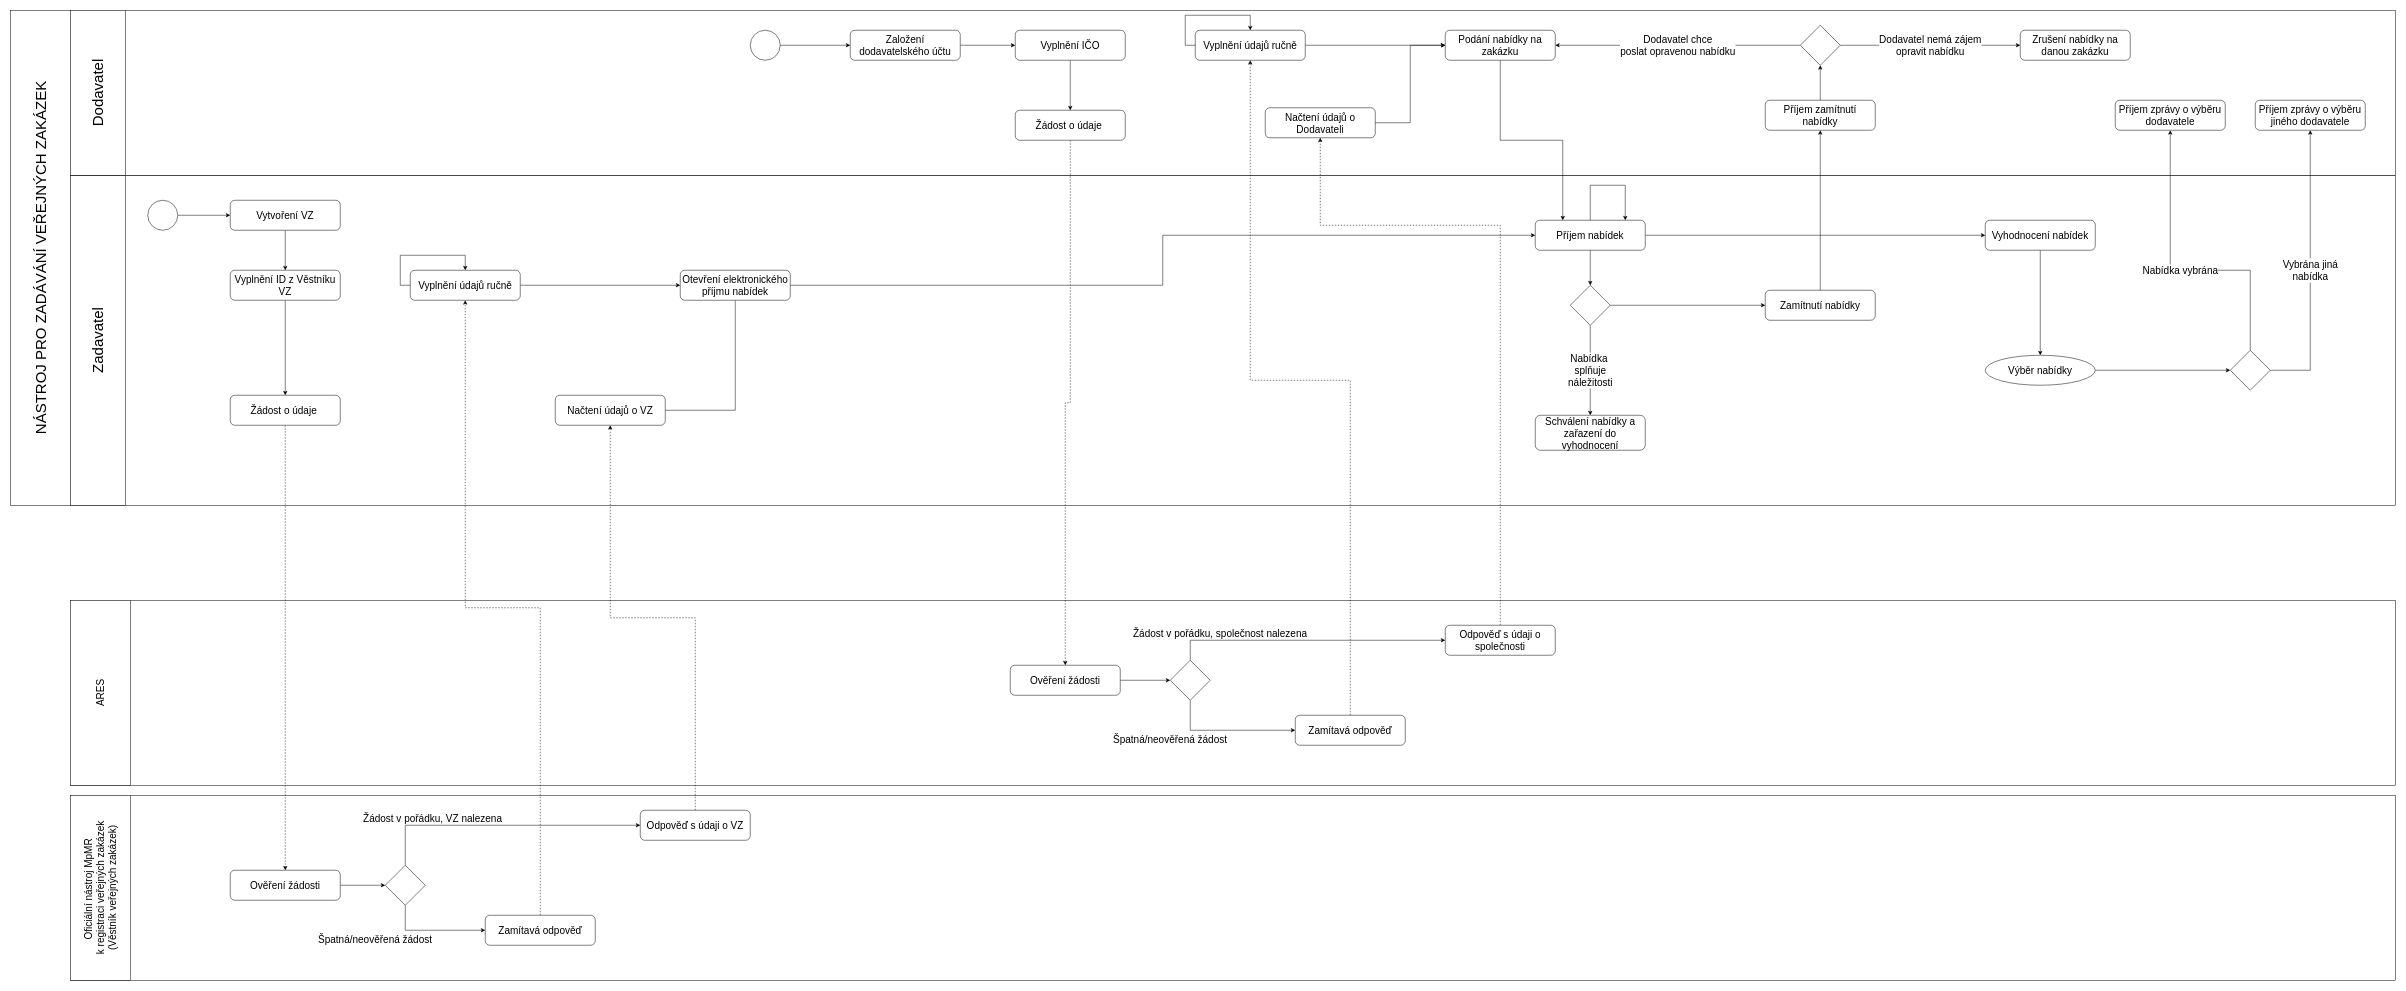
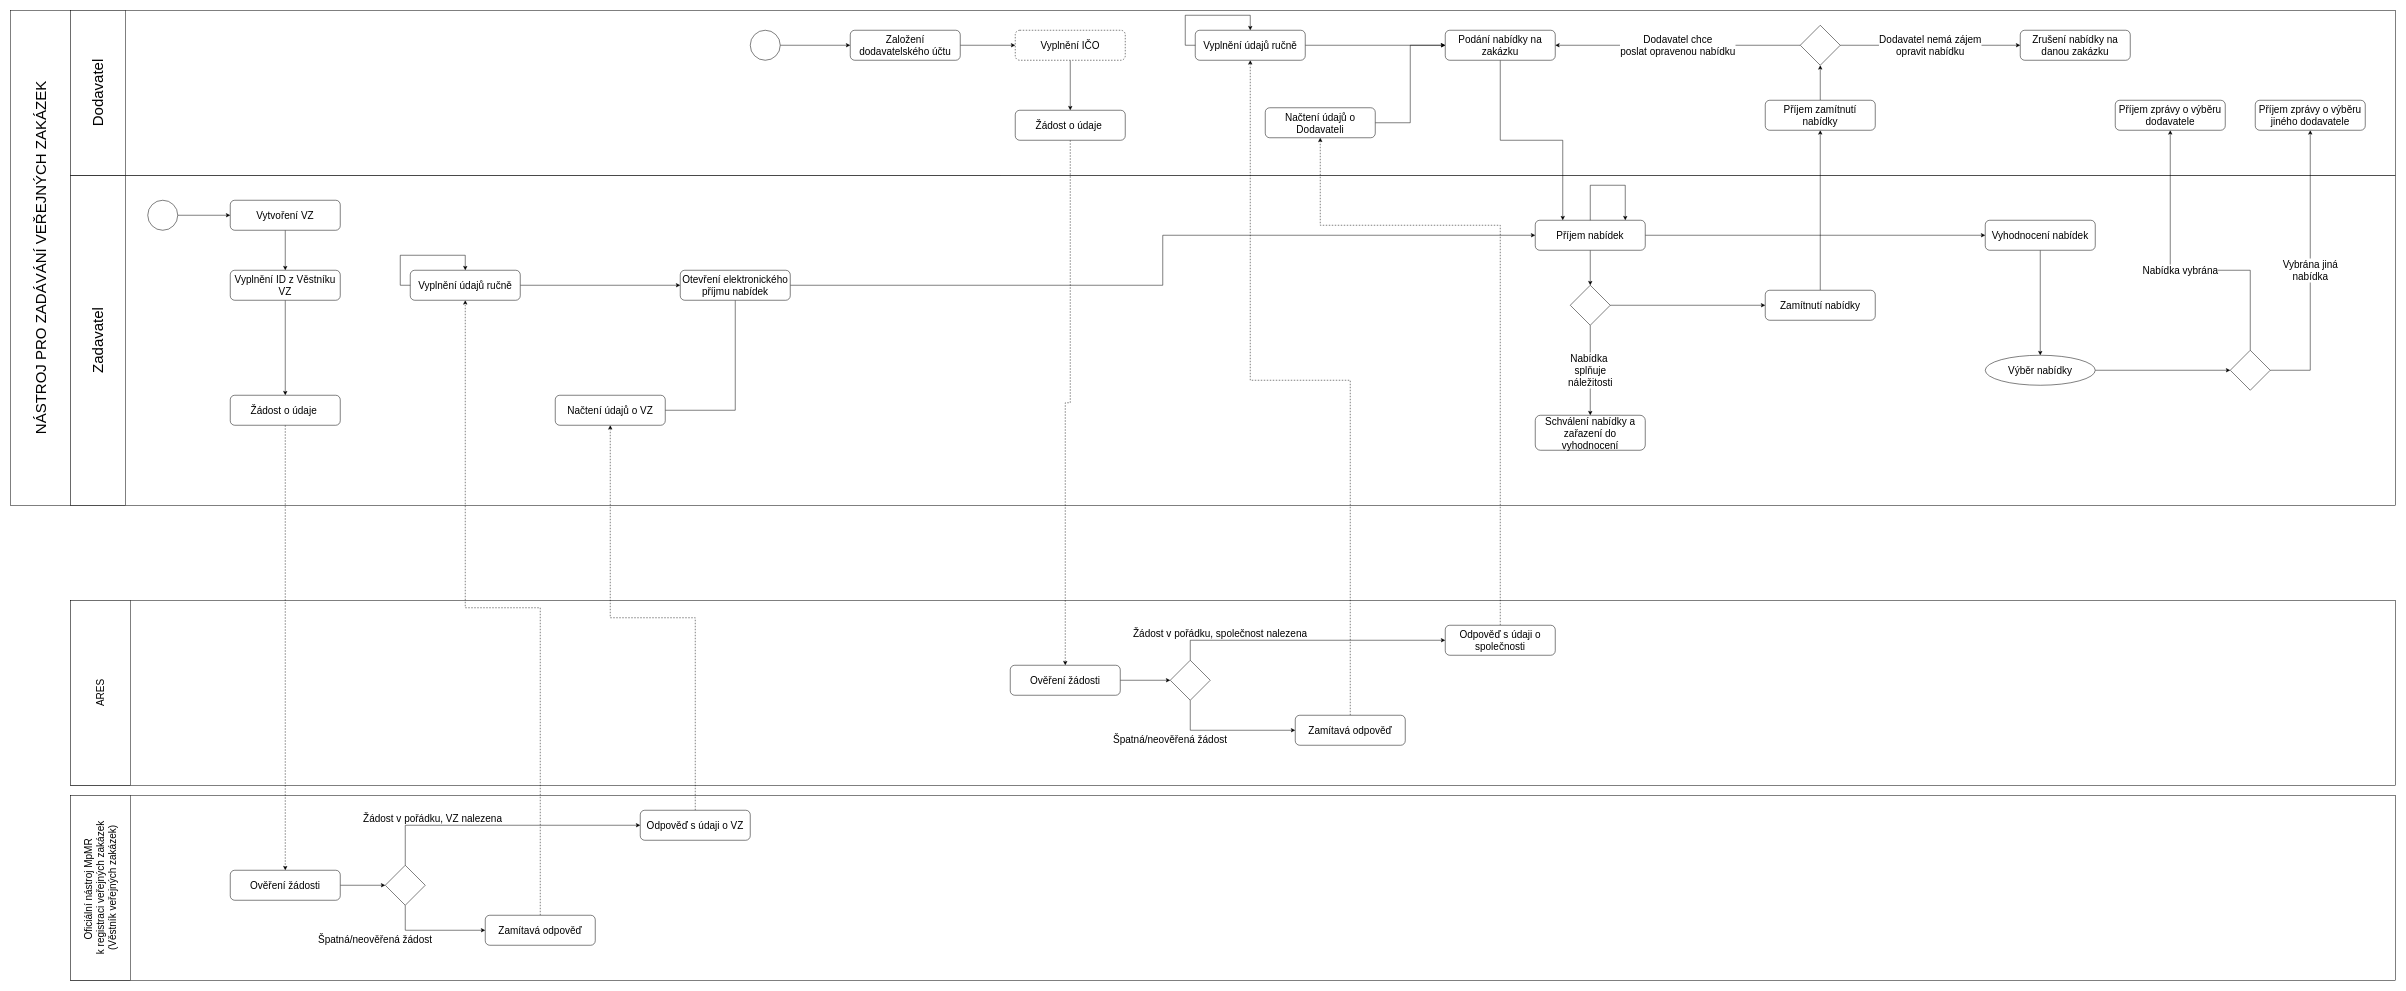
node "Vyplnění IČO": style solid -> dashed
